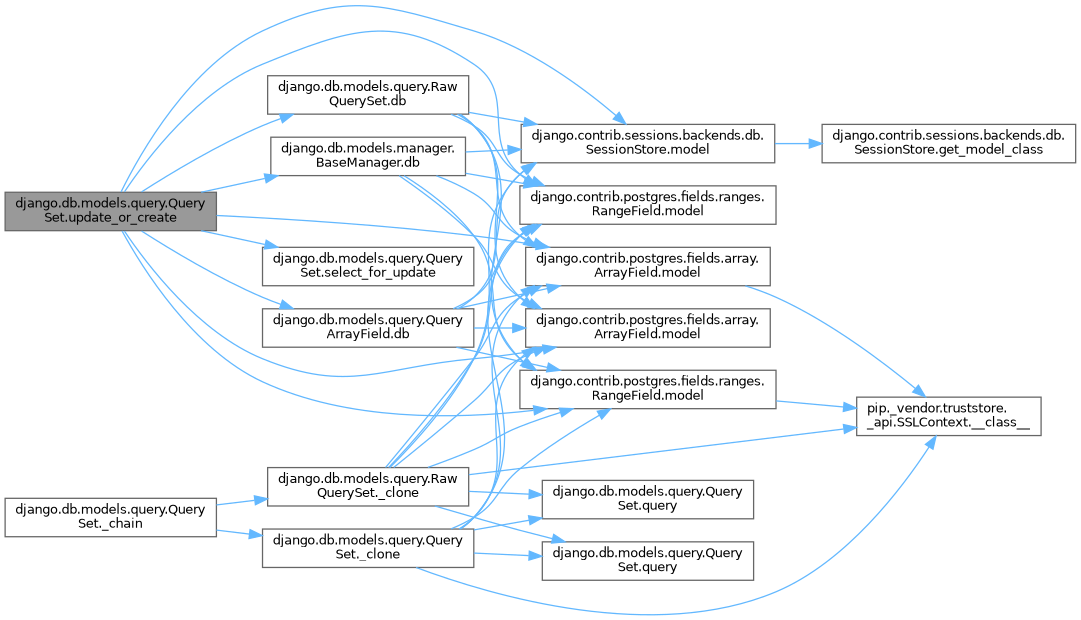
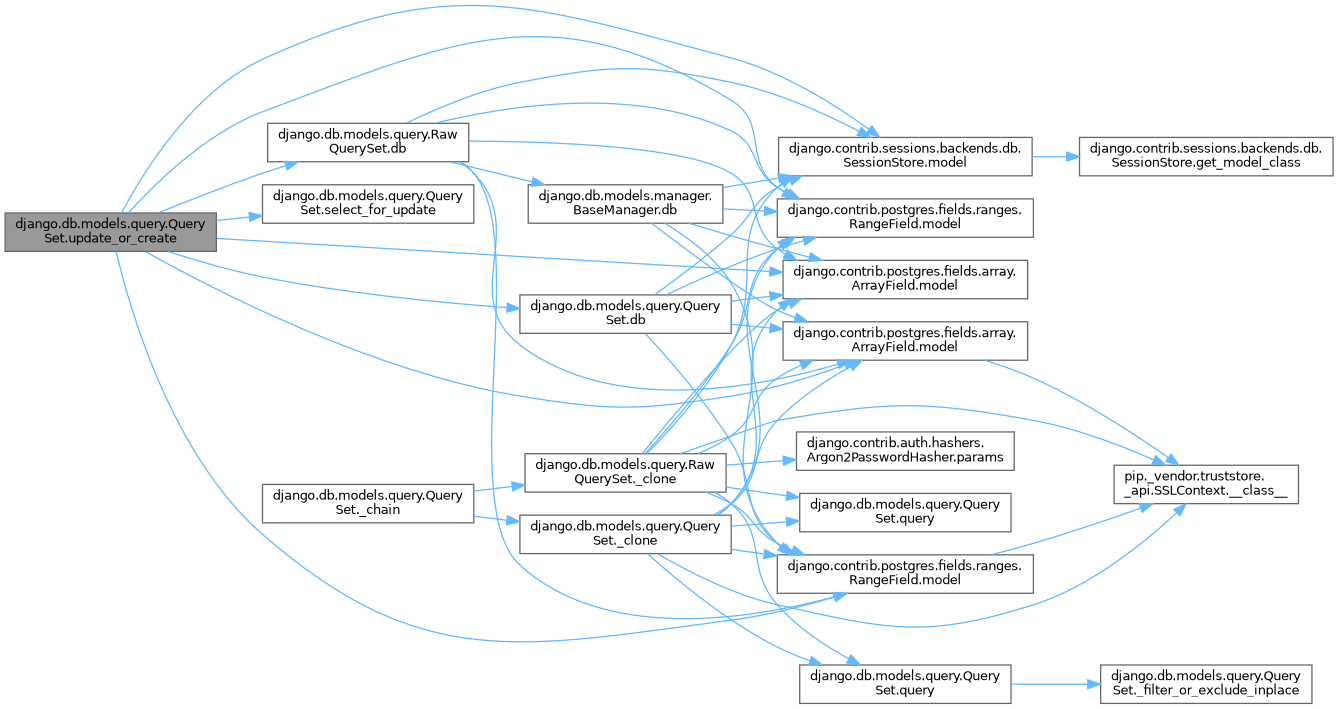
edge "django.db.models.query.Query Set.update_or_create" -> "django.db.models.manager. BaseManager.db": now "django.db.models.query.Raw QuerySet.db" -> "django.db.models.manager. BaseManager.db"
node "django.db.models.query.Query ArrayField.db": label "django.db.models.query.Query ArrayField.db" -> "django.db.models.query.Query Set.db"
node "django.contrib.auth.hashers. Argon2PasswordHasher.params": added
node "django.db.models.query.Query Set._filter_or_exclude_inplace": added
